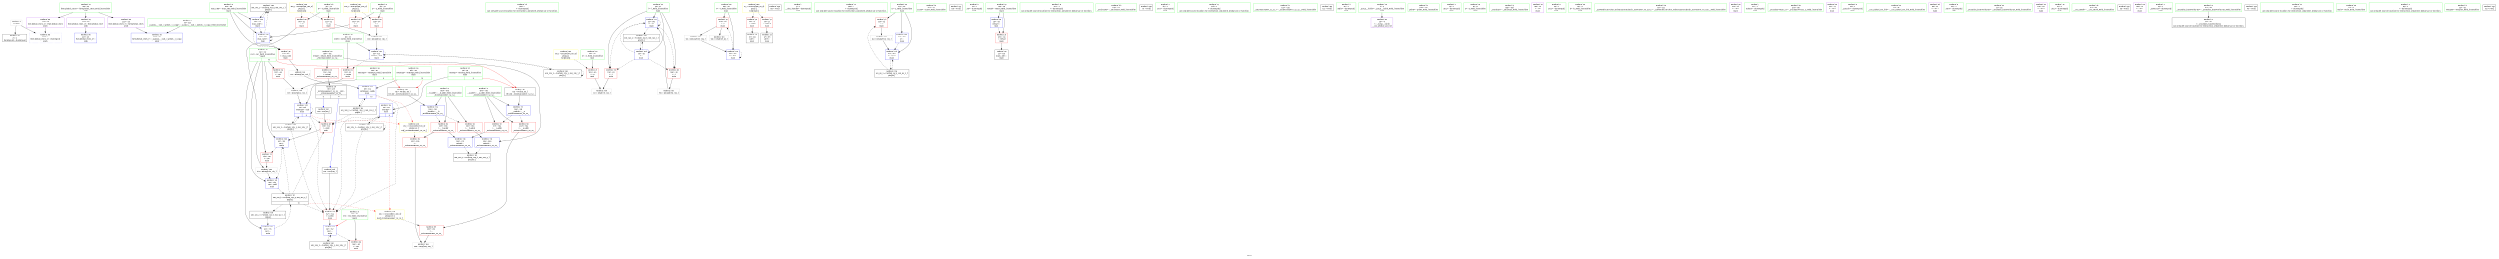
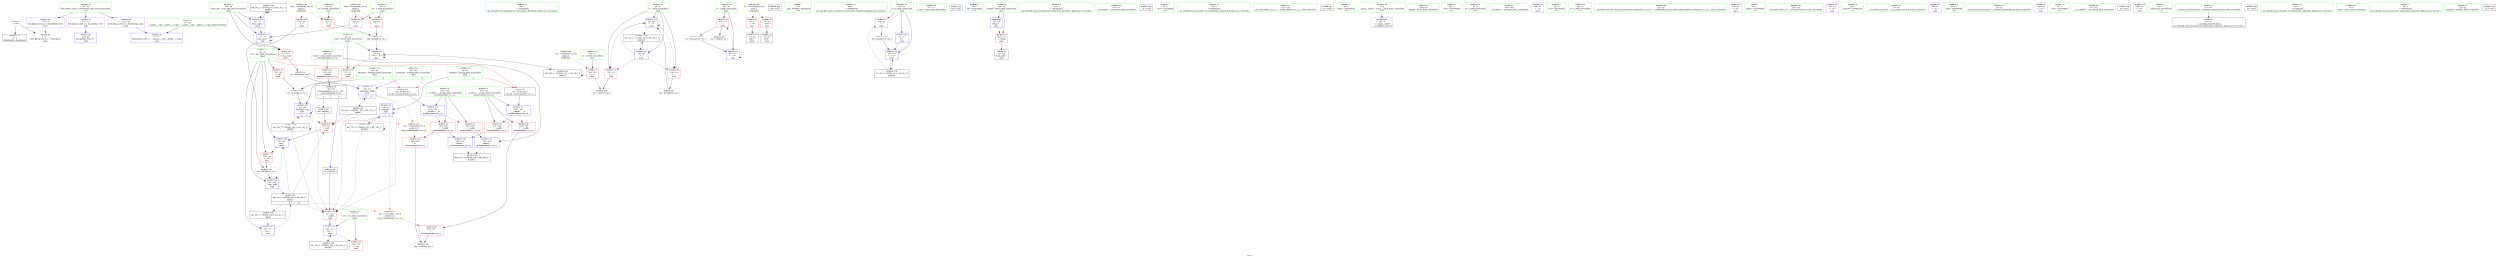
edge "NodeID: 34" -> "NodeID: 82": removed
edge "NodeID: 39" -> "NodeID: 113": color red -> black
